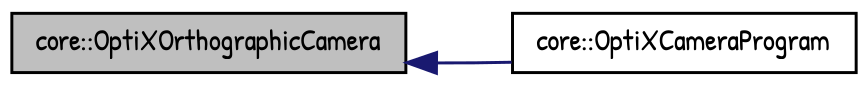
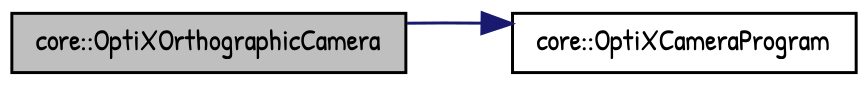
edge "core::OptiXCameraProgram" -> "core::OptiXOrthographicCamera": reversed
